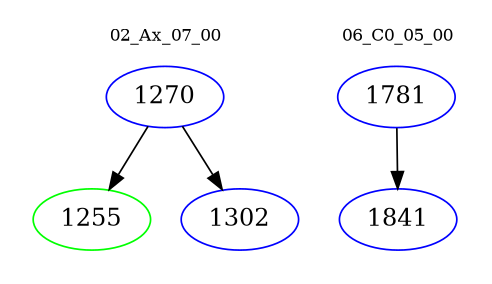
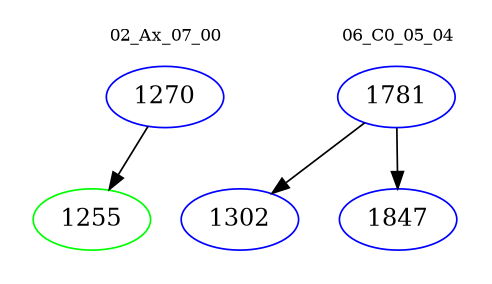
cluster "06_C0_05_00": label "06_C0_05_00" -> "06_C0_05_04"
edge "1270" -> "1302": now "1781" -> "1302"
node "1841": label "1841" -> "1847"
